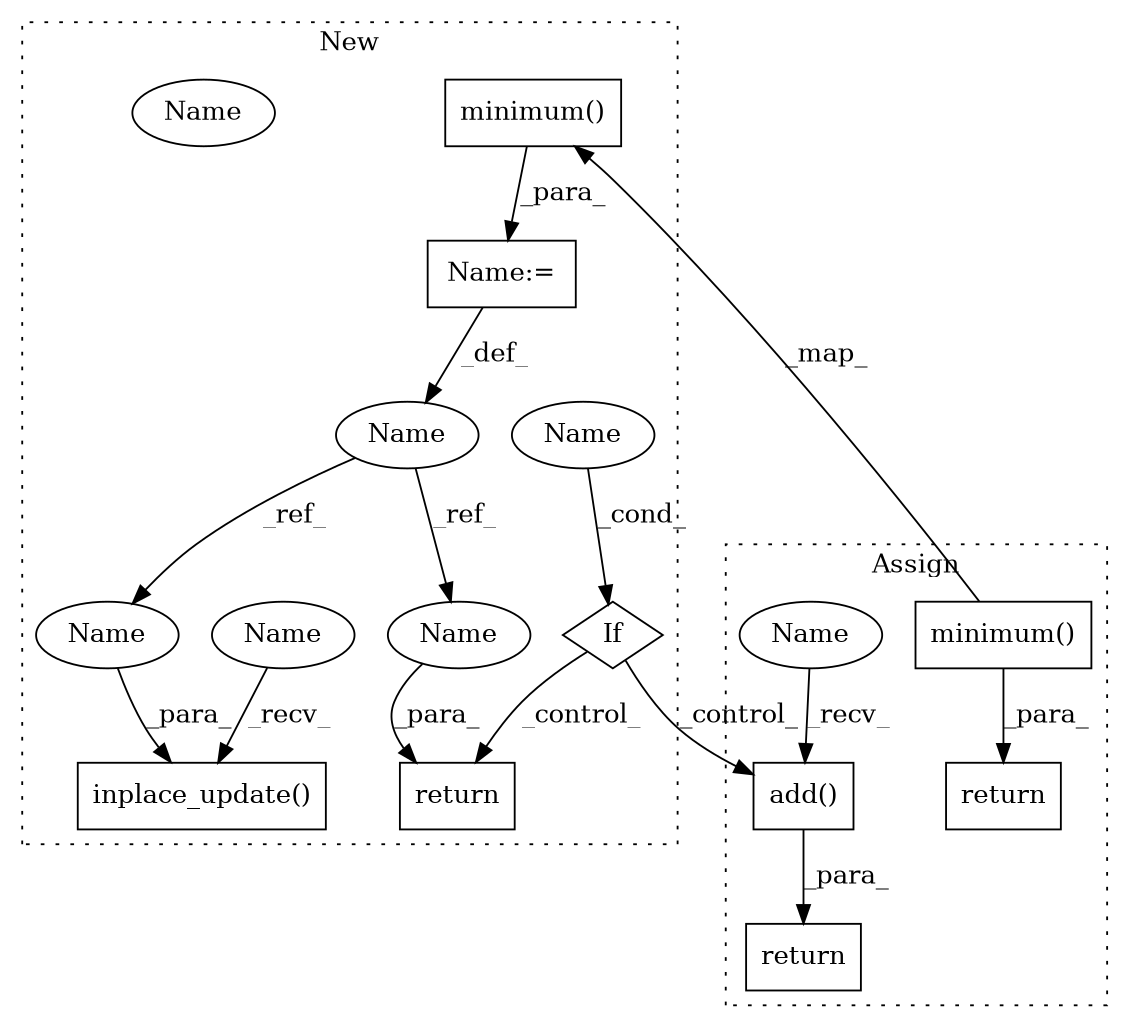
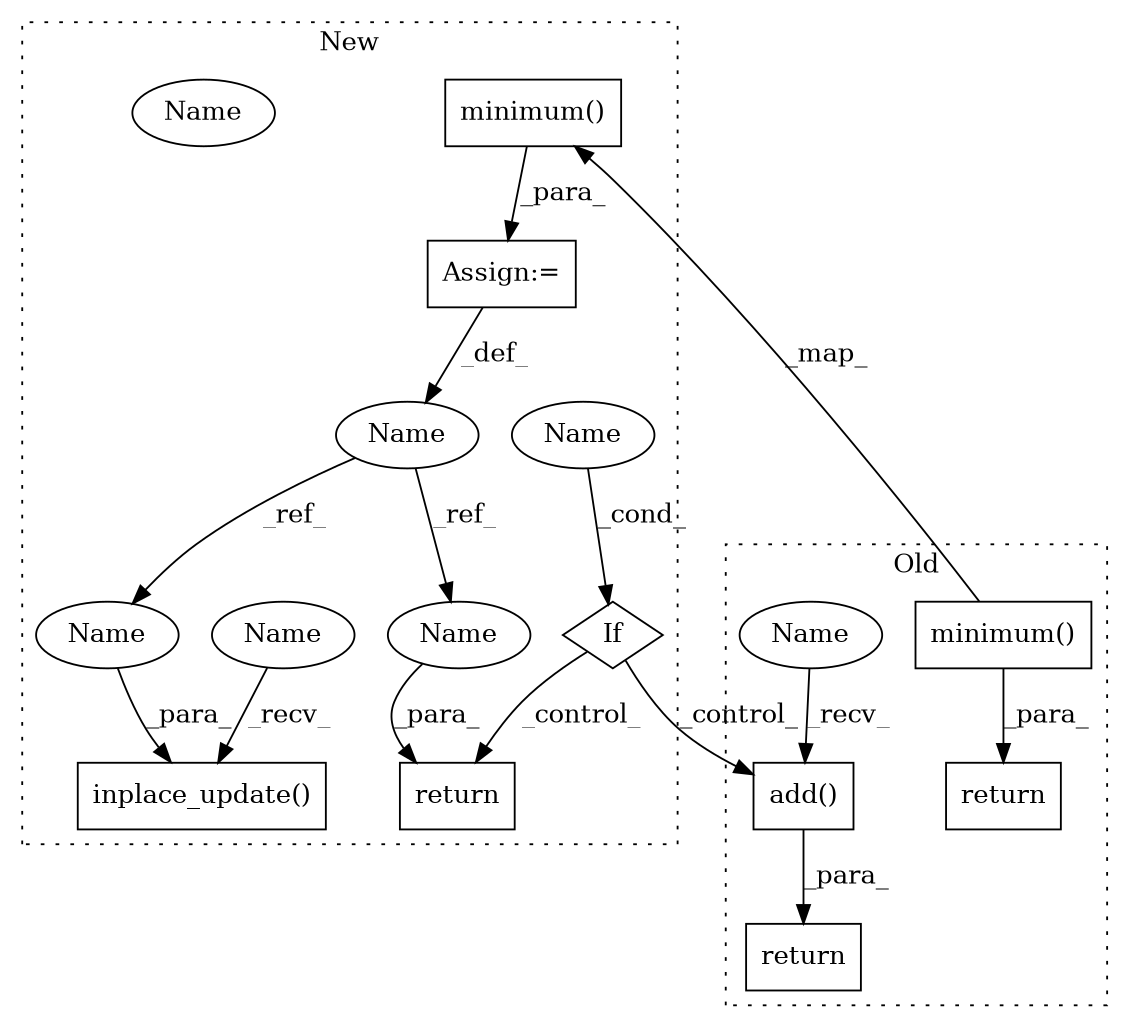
node "Name:=": label "Name:=" -> "Assign:="
cluster "Assign": label "Assign" -> "Old"
